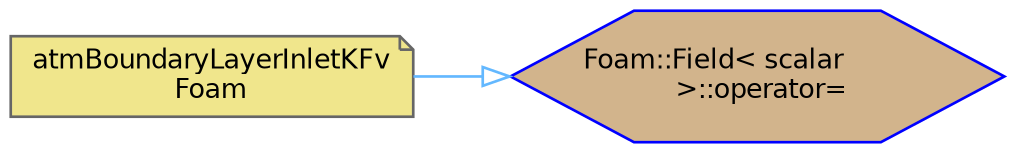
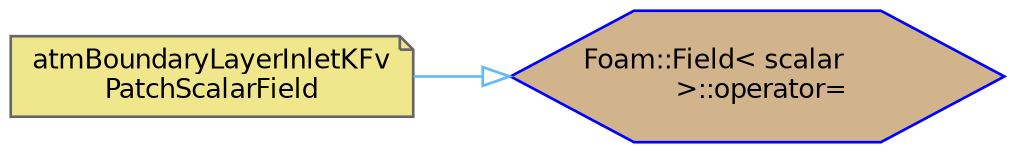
node "atmBoundaryLayerInletKFv Foam": label "atmBoundaryLayerInletKFv Foam" -> "atmBoundaryLayerInletKFv PatchScalarField"
